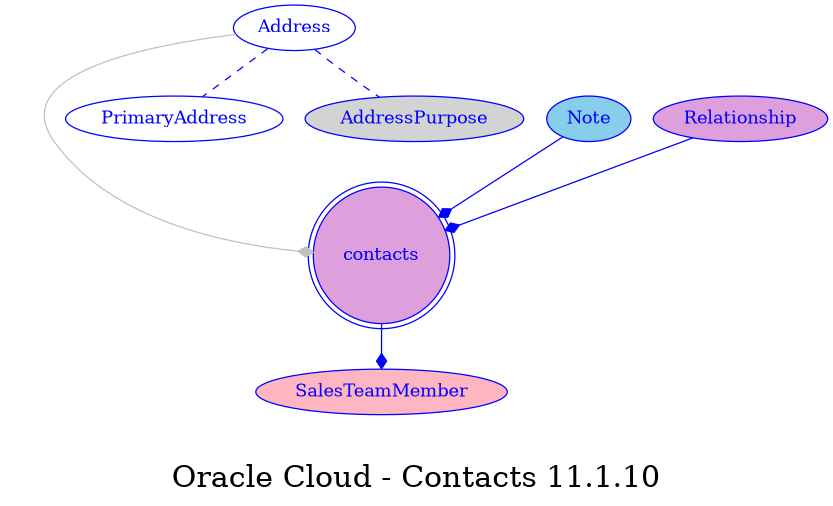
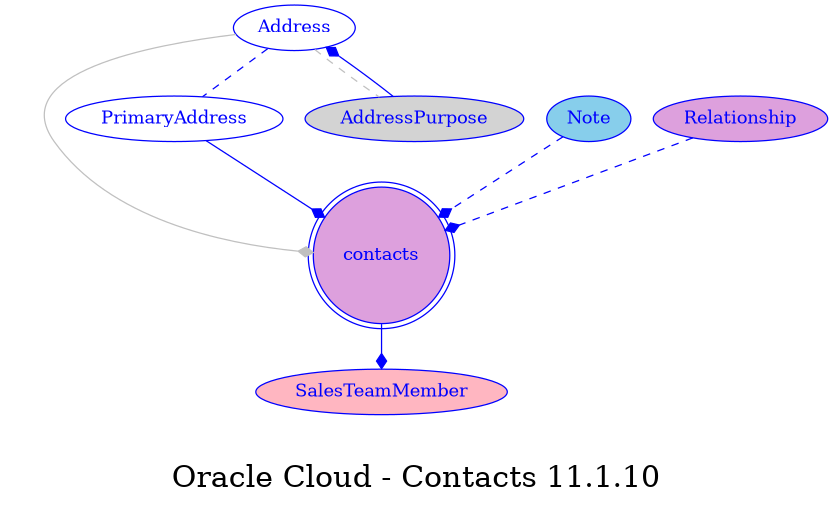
edge "Address" -- "AddressPurpose": color blue -> grey
edge "AddressPurpose" -> "Address": added
edge "Note" -> "contacts": style solid -> dashed
edge "PrimaryAddress" -> "contacts": added
edge "Relationship" -> "contacts": style solid -> dashed
